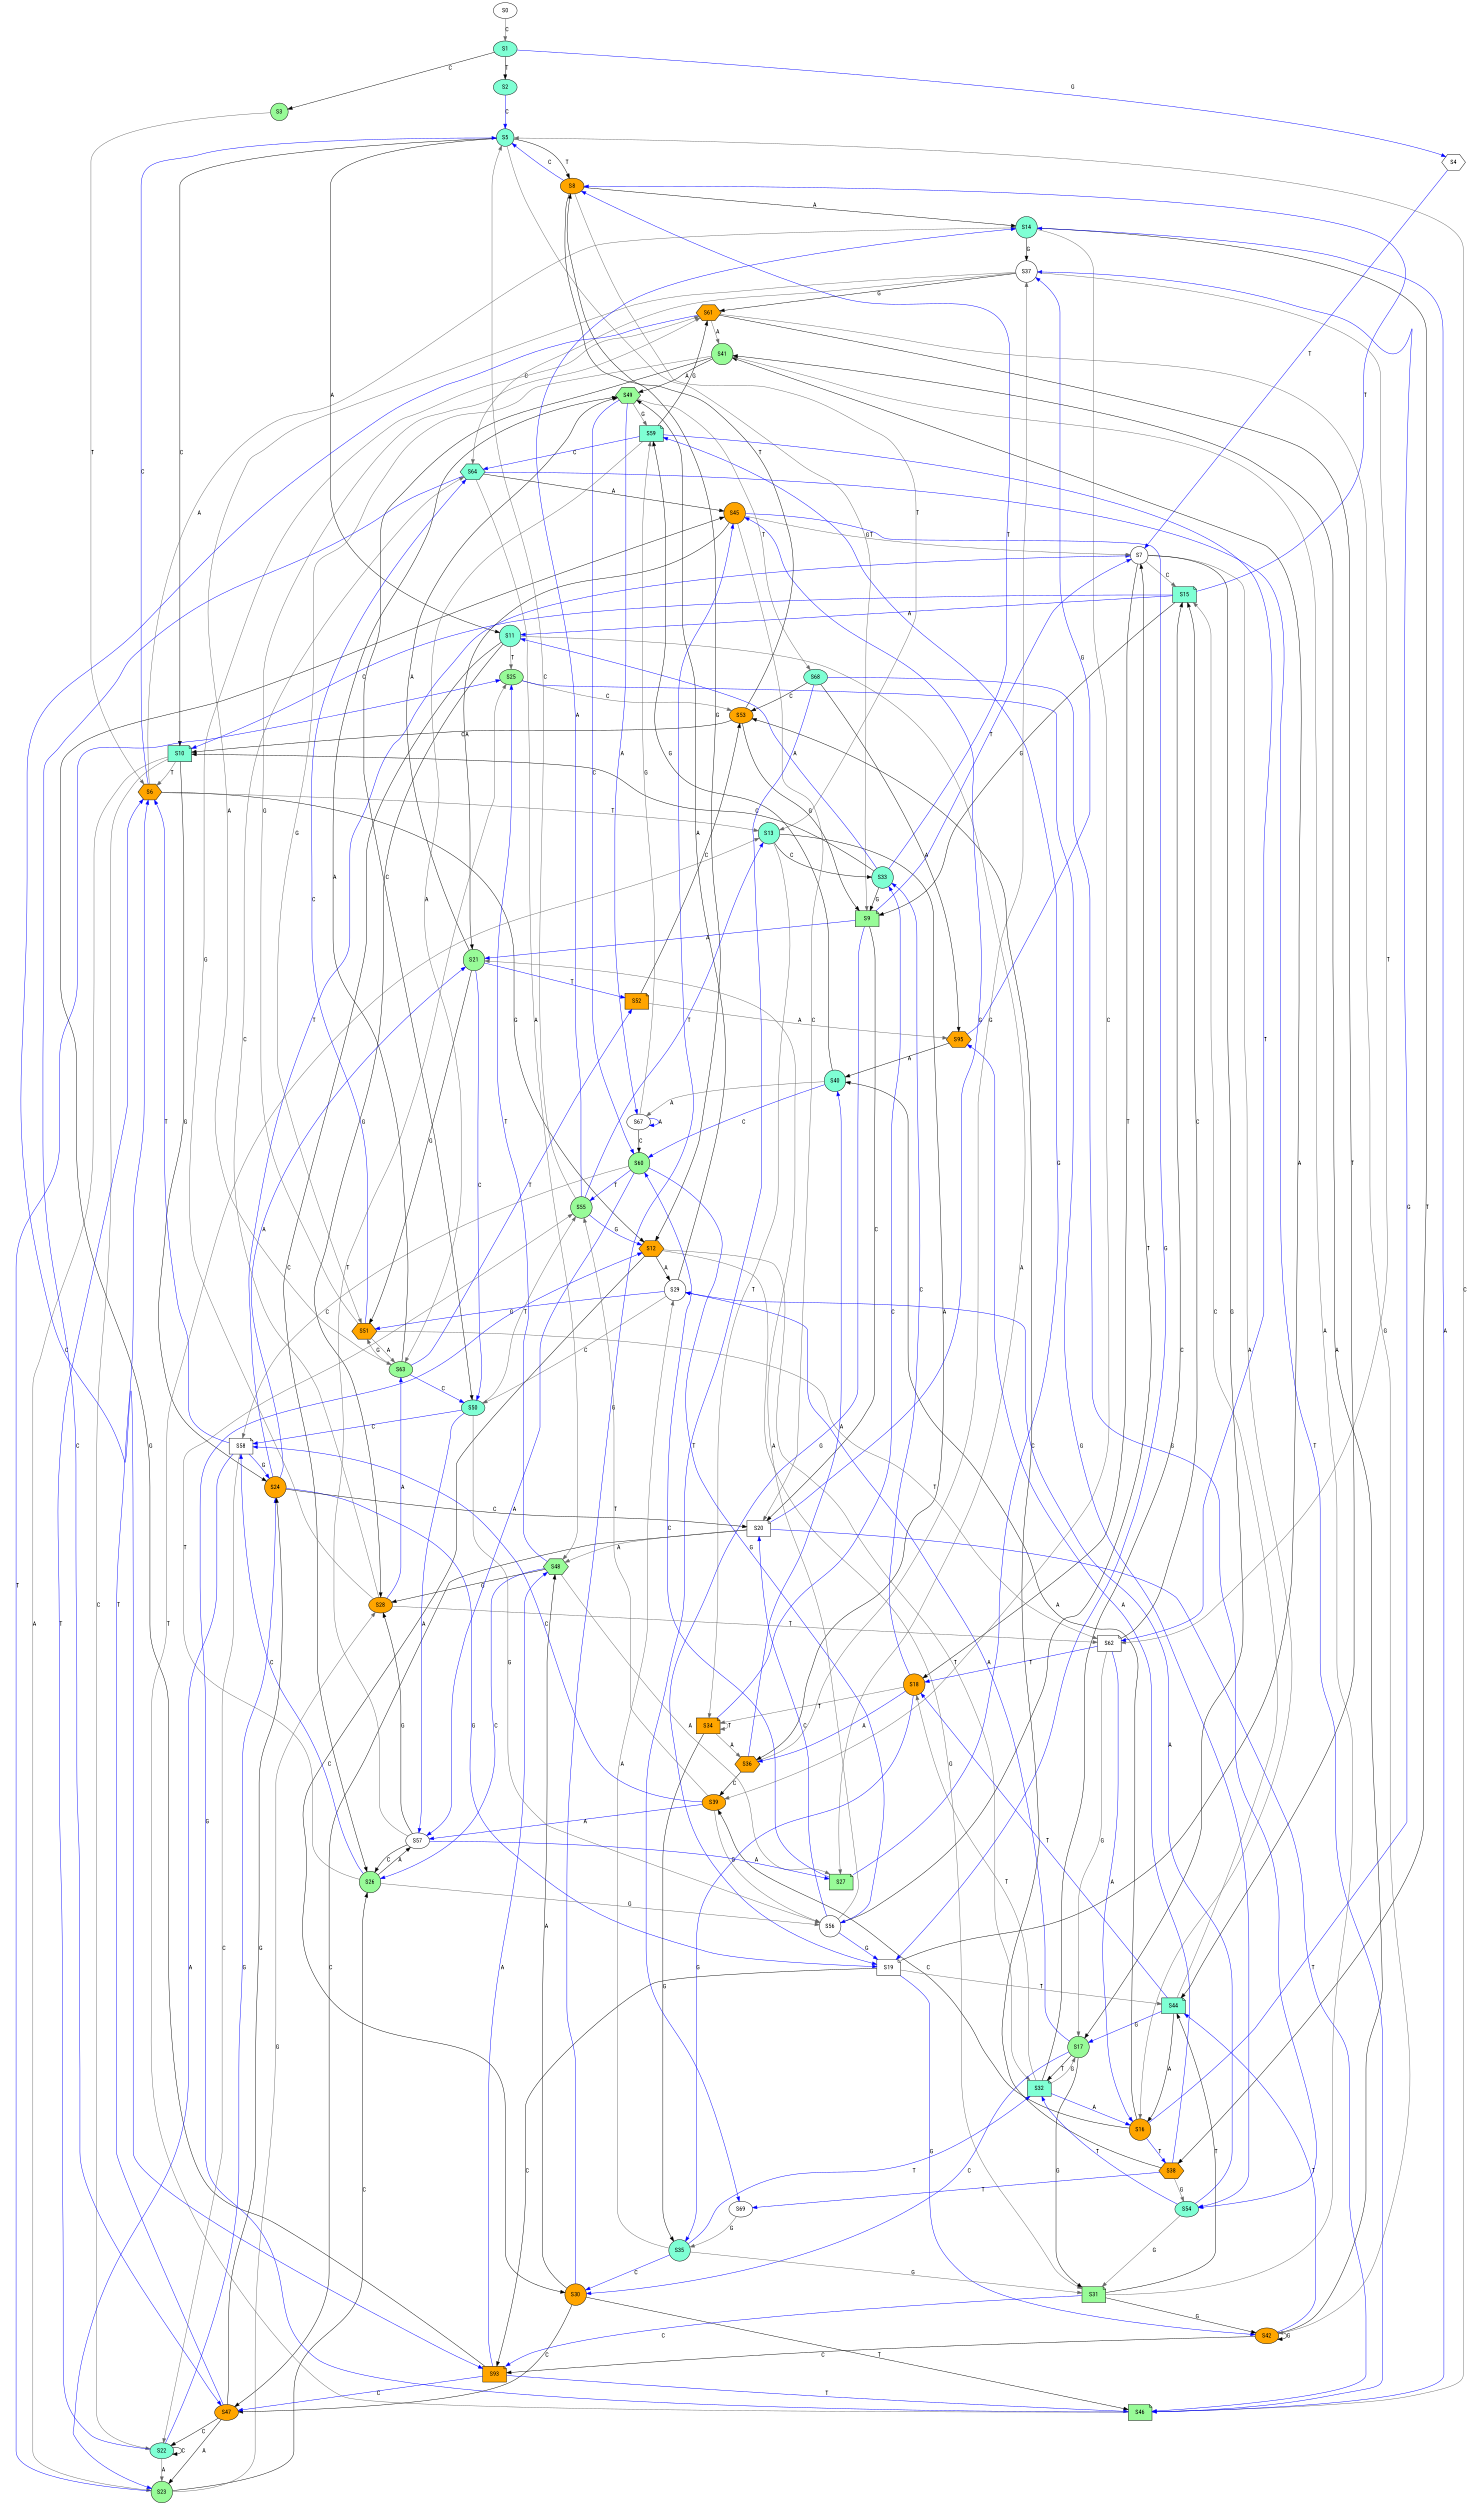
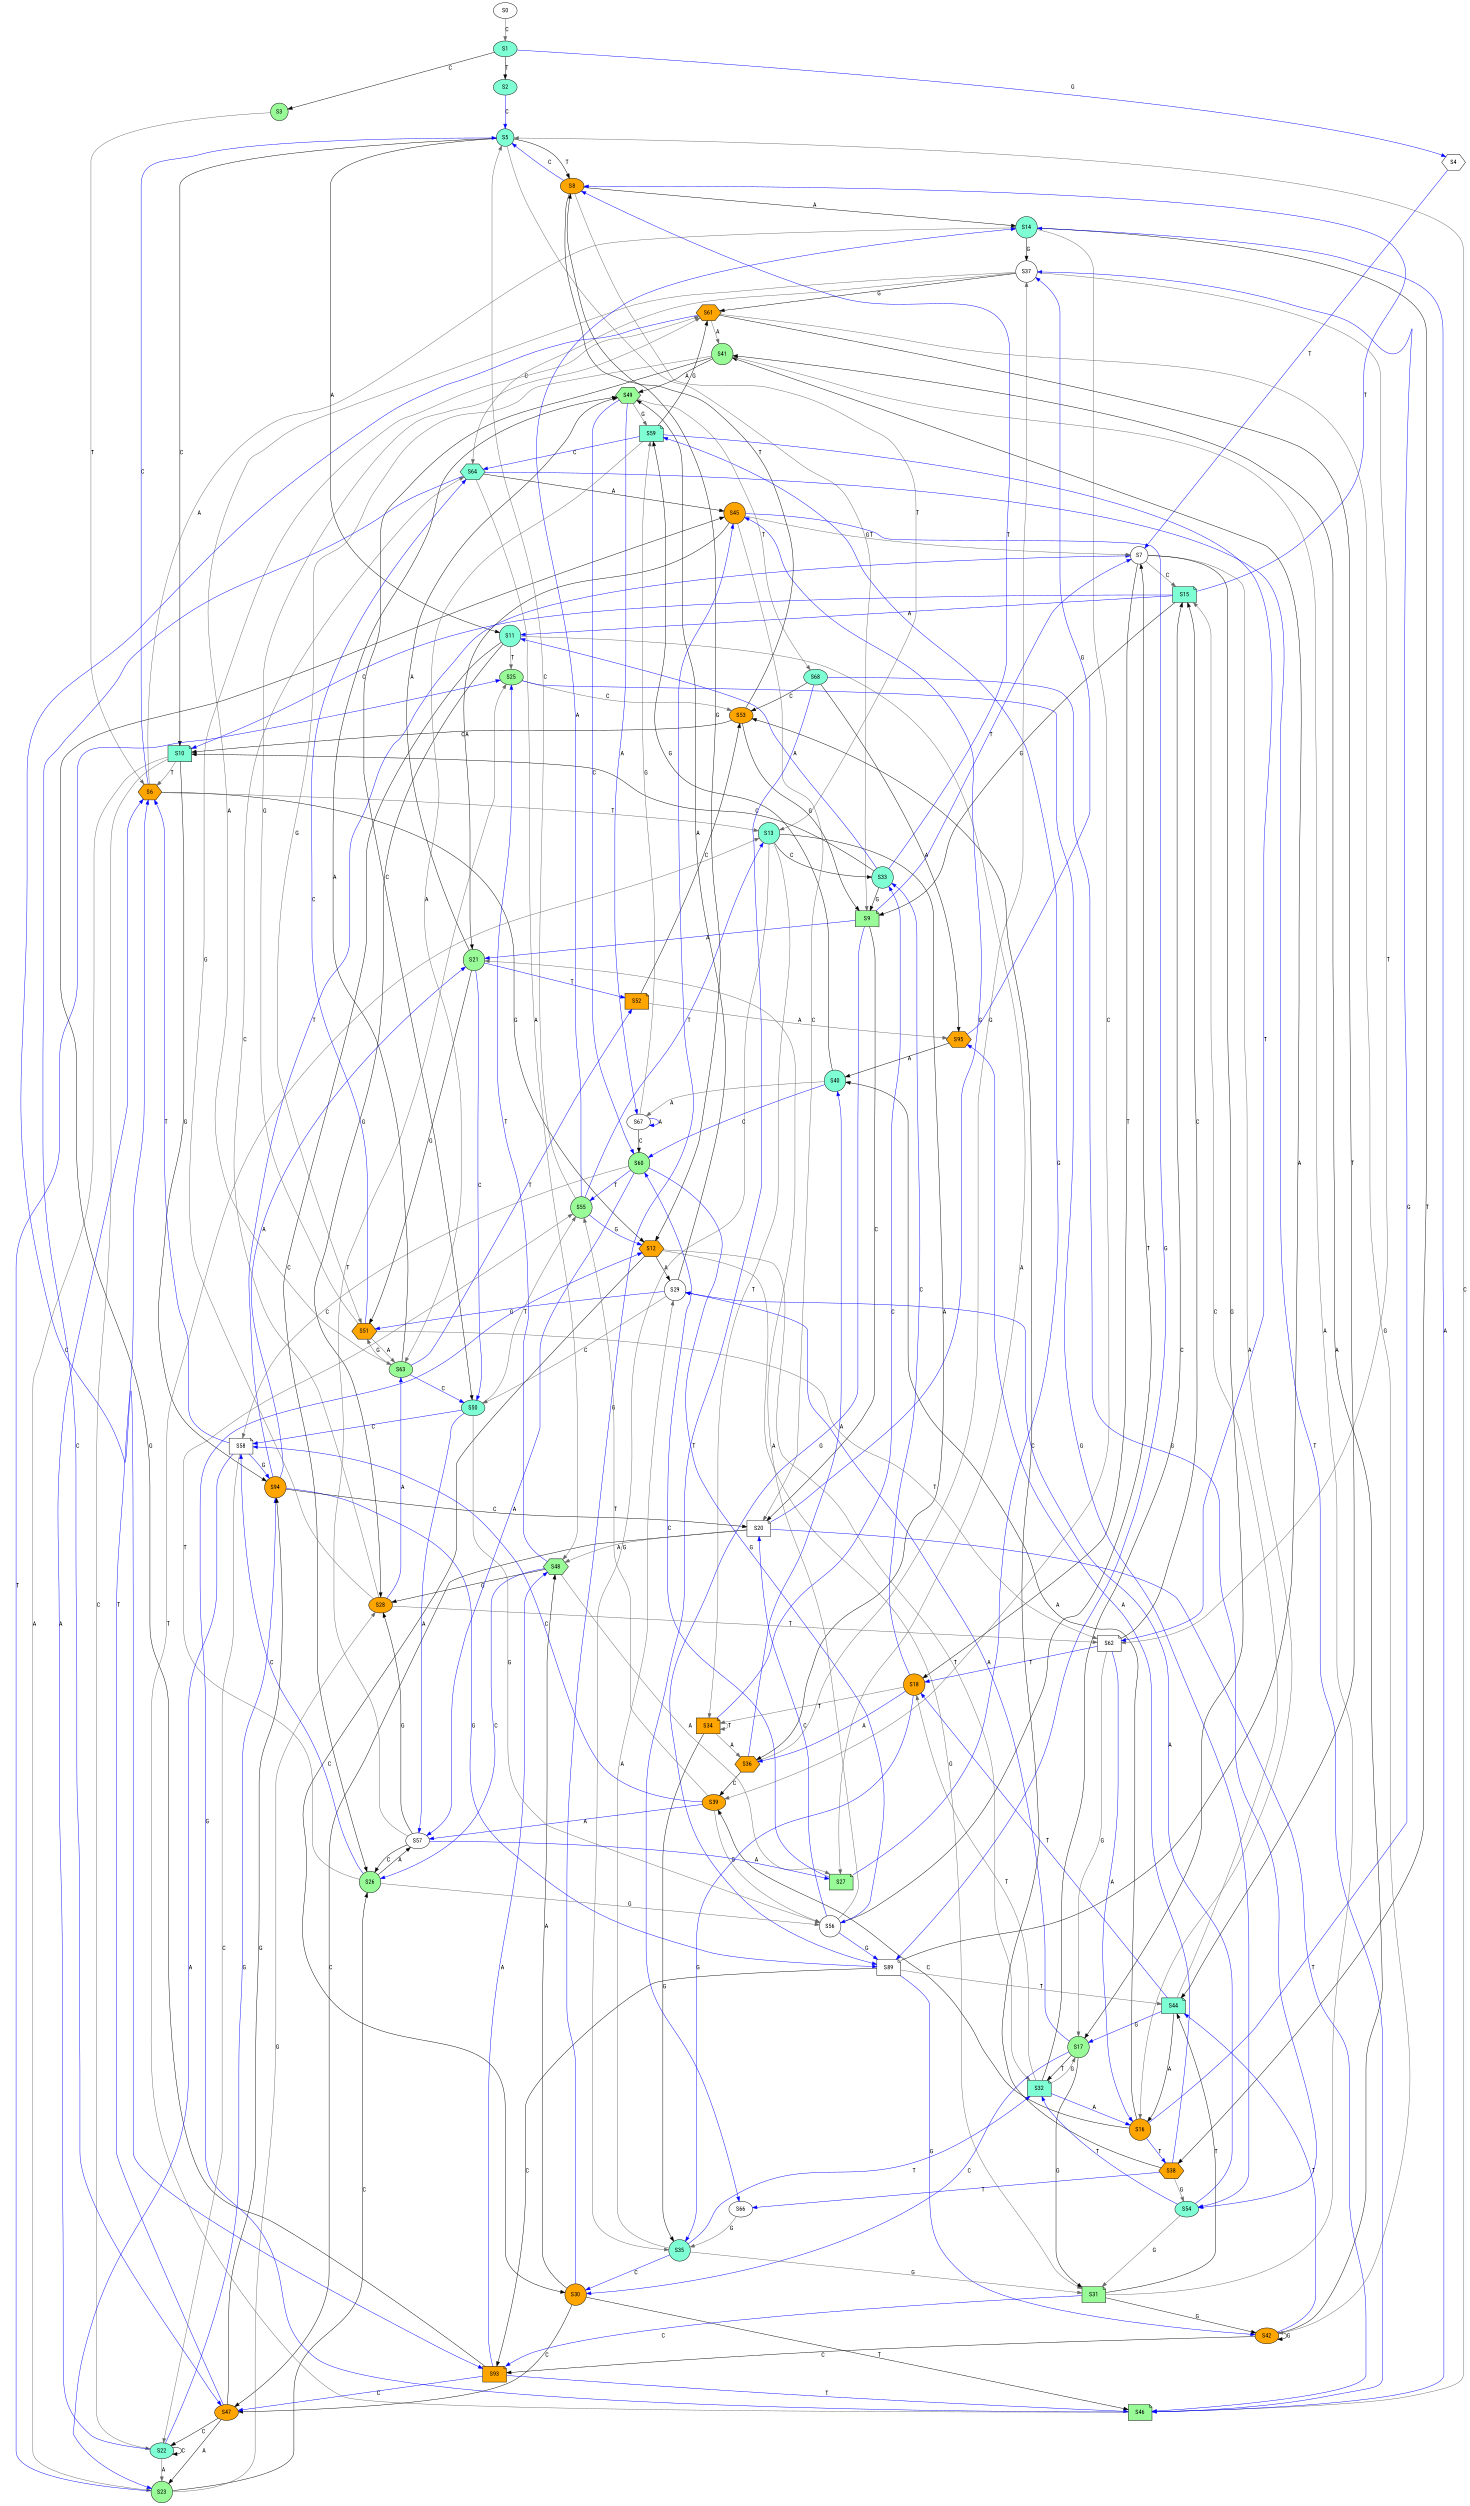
node "S24": label "S24" -> "S94"
edge "S13" -> "S35": added, label "G"
edge "S22" -> "S6": label "T" -> "A"
node "S19": label "S19" -> "S89"
node "S69": label "S69" -> "S66"
